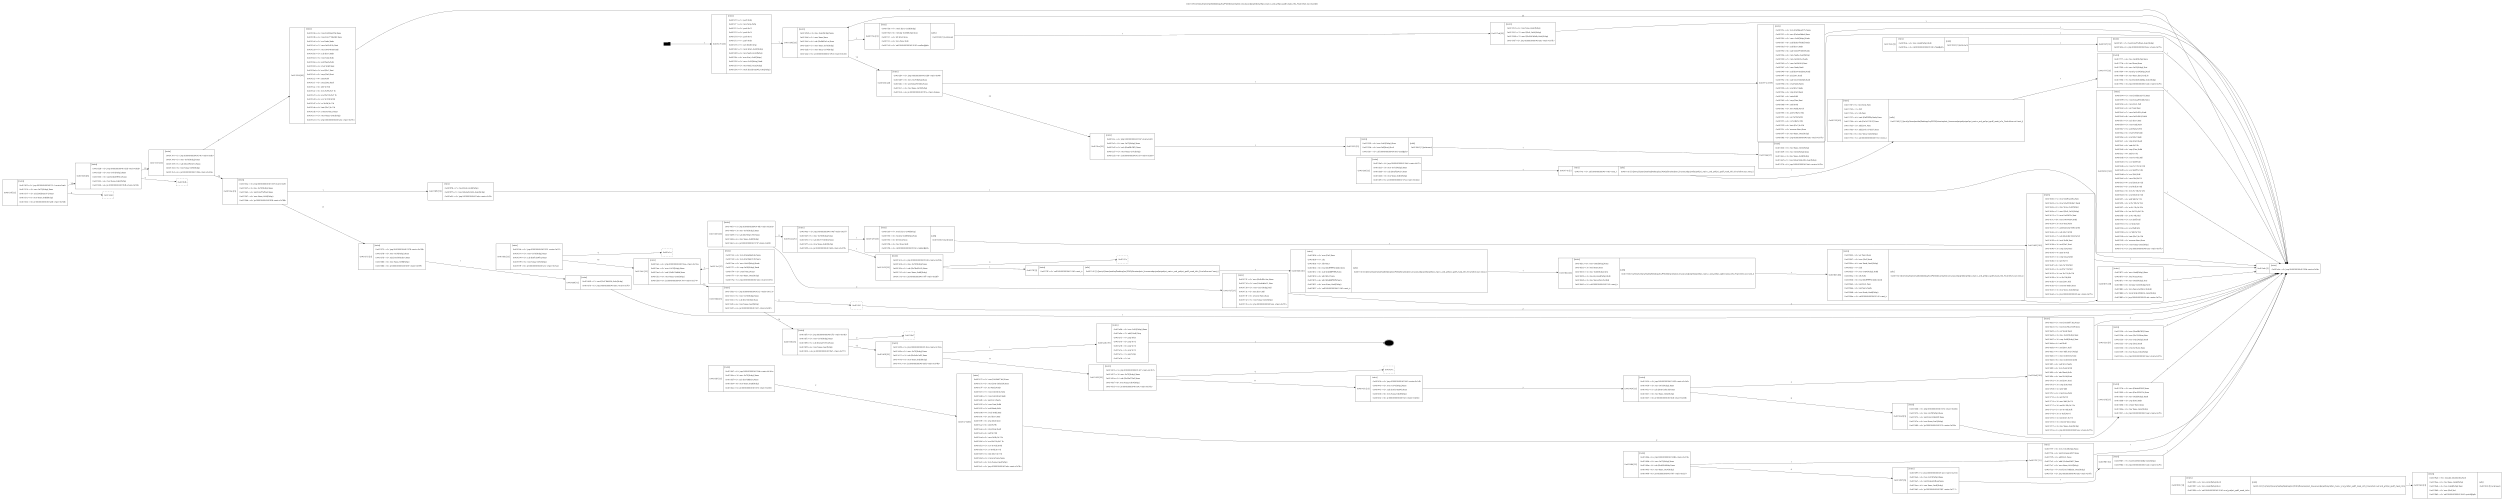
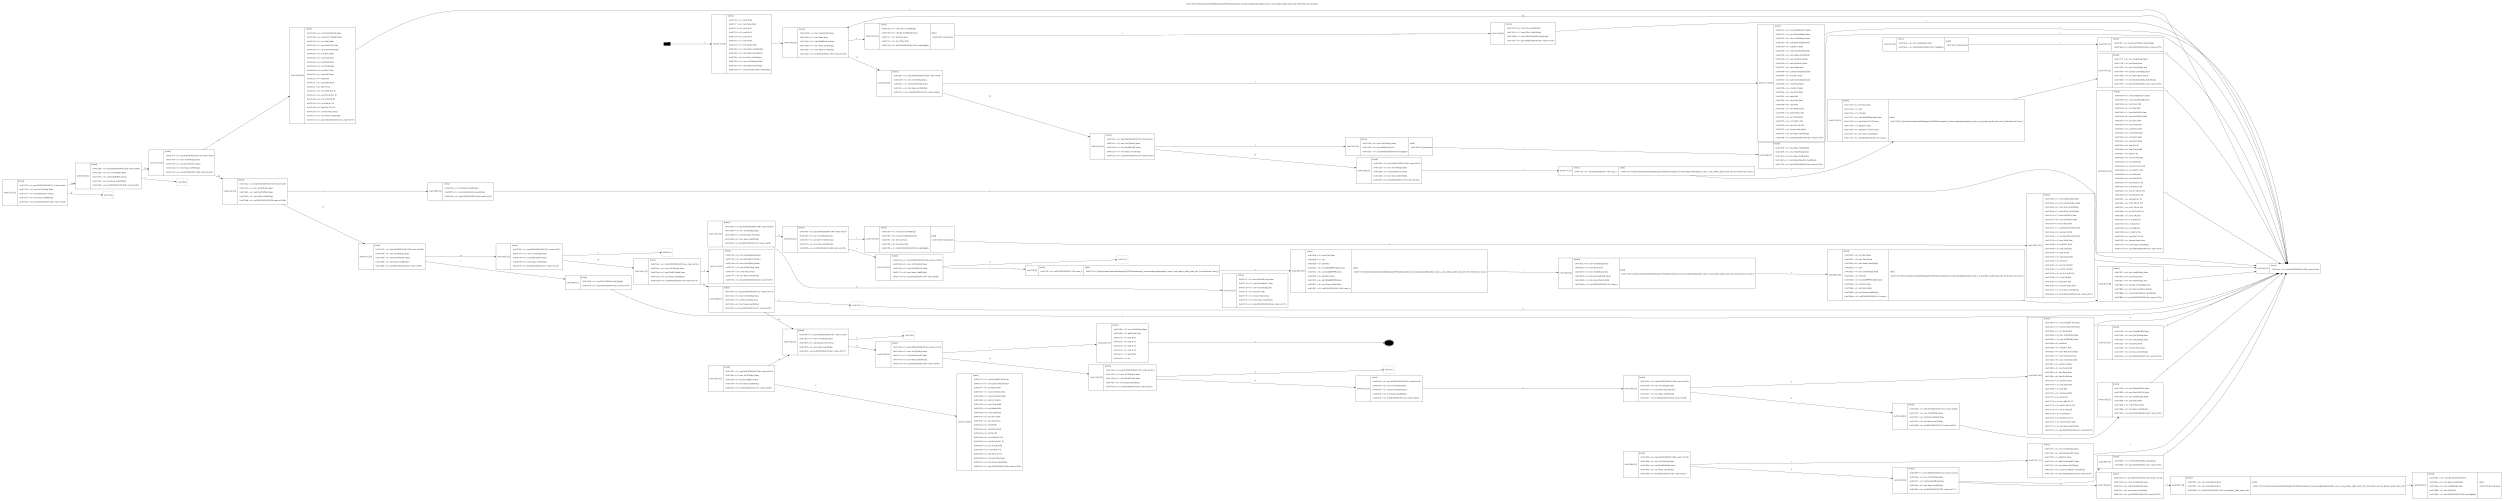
edge "0x4012ca [22]" -> "0x4012e0 [22]": added, label "21"
edge "0x401373 [25]" -> "0x40138c [25]": added, label "16"
edge "0x4017e4 [27]" -> "0x4013a5 [25]": reversed
edge "0x40172f [27]" -> "0x401a6c [5]": removed, label "2"
edge "0x4013d7 [25]" -> "0x4013f0 [25]": added, label "12"
edge "0x401675 [83]" -> "0x401a6c [5]": removed, label "2"
node "0x4014b8 [25]": added
